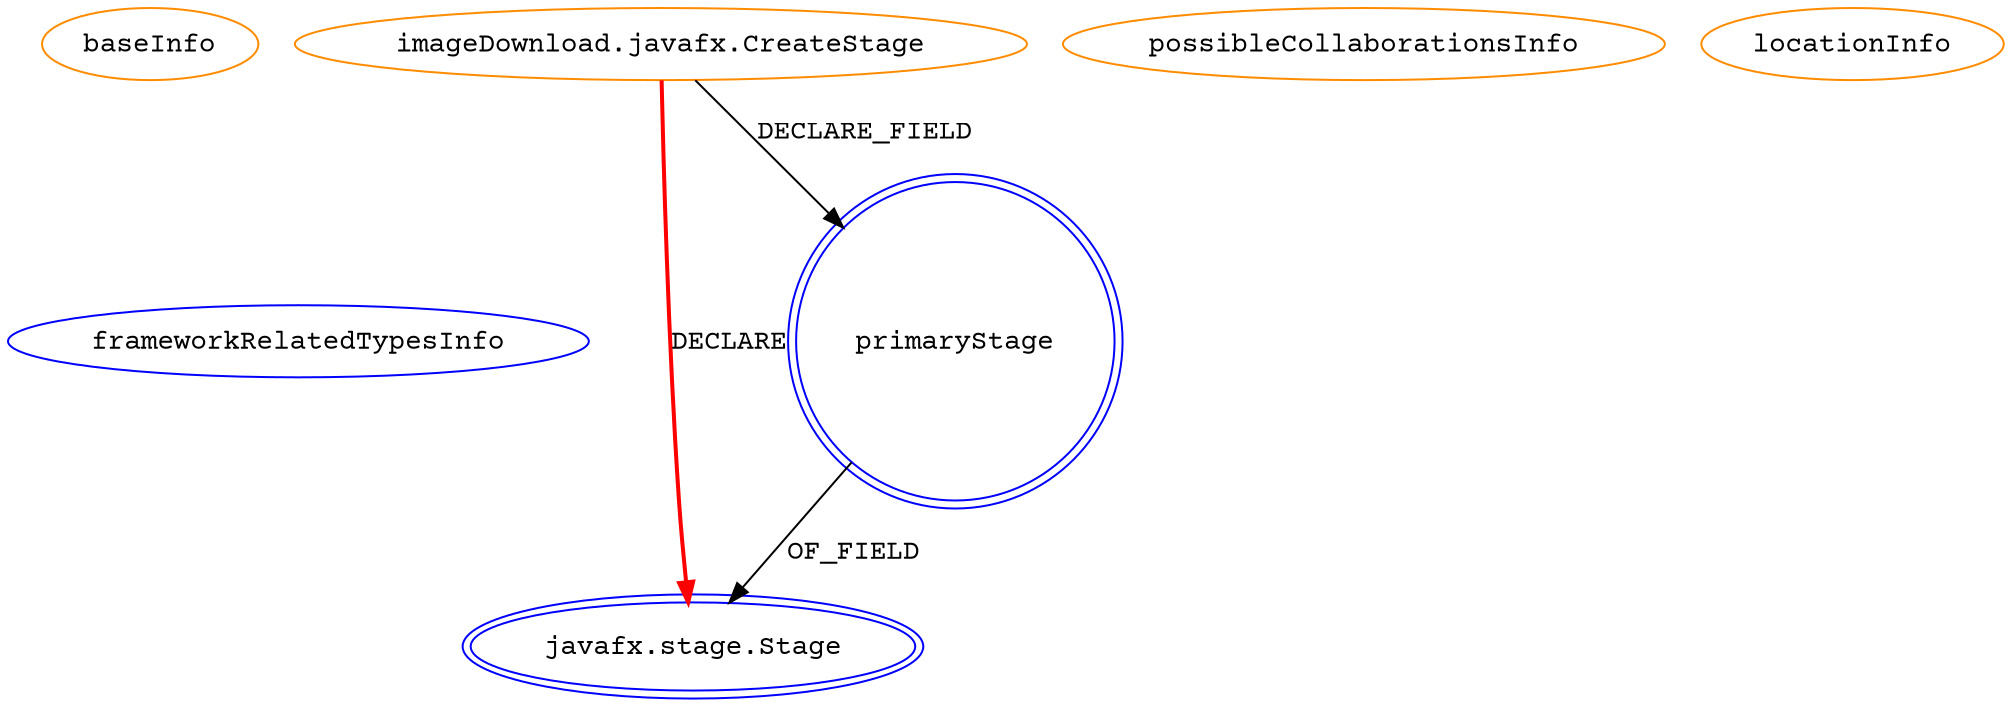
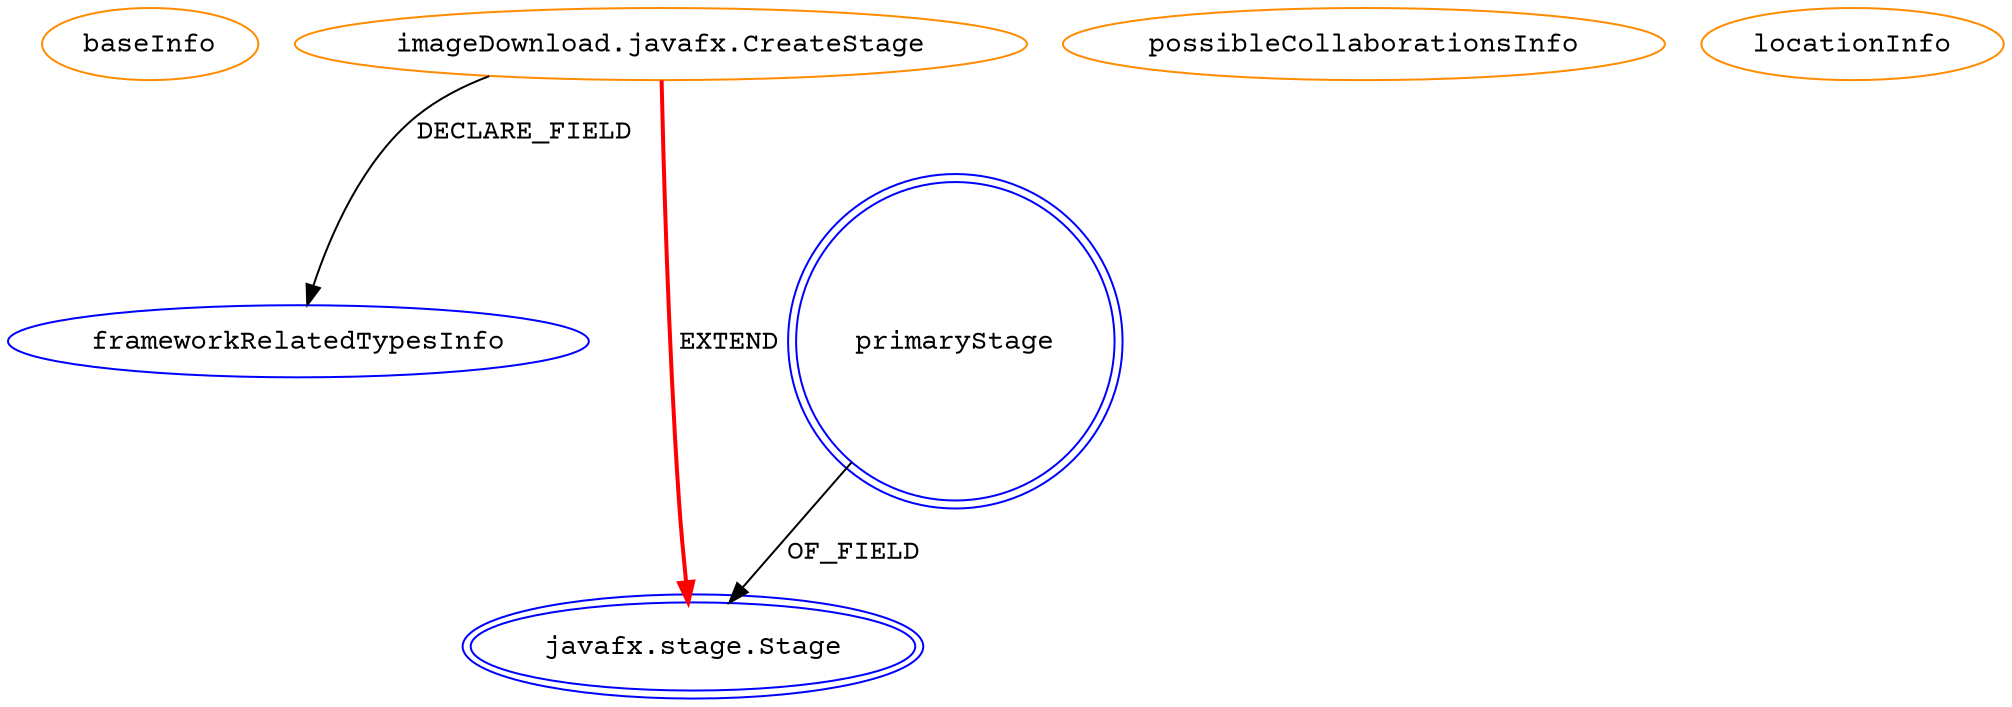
edge "imageDownload.javafx.CreateStage" -> "primaryStage": now "imageDownload.javafx.CreateStage" -> "frameworkRelatedTypesInfo"
edge "imageDownload.javafx.CreateStage" -> "javafx.stage.Stage": label "DECLARE" -> "EXTEND"
